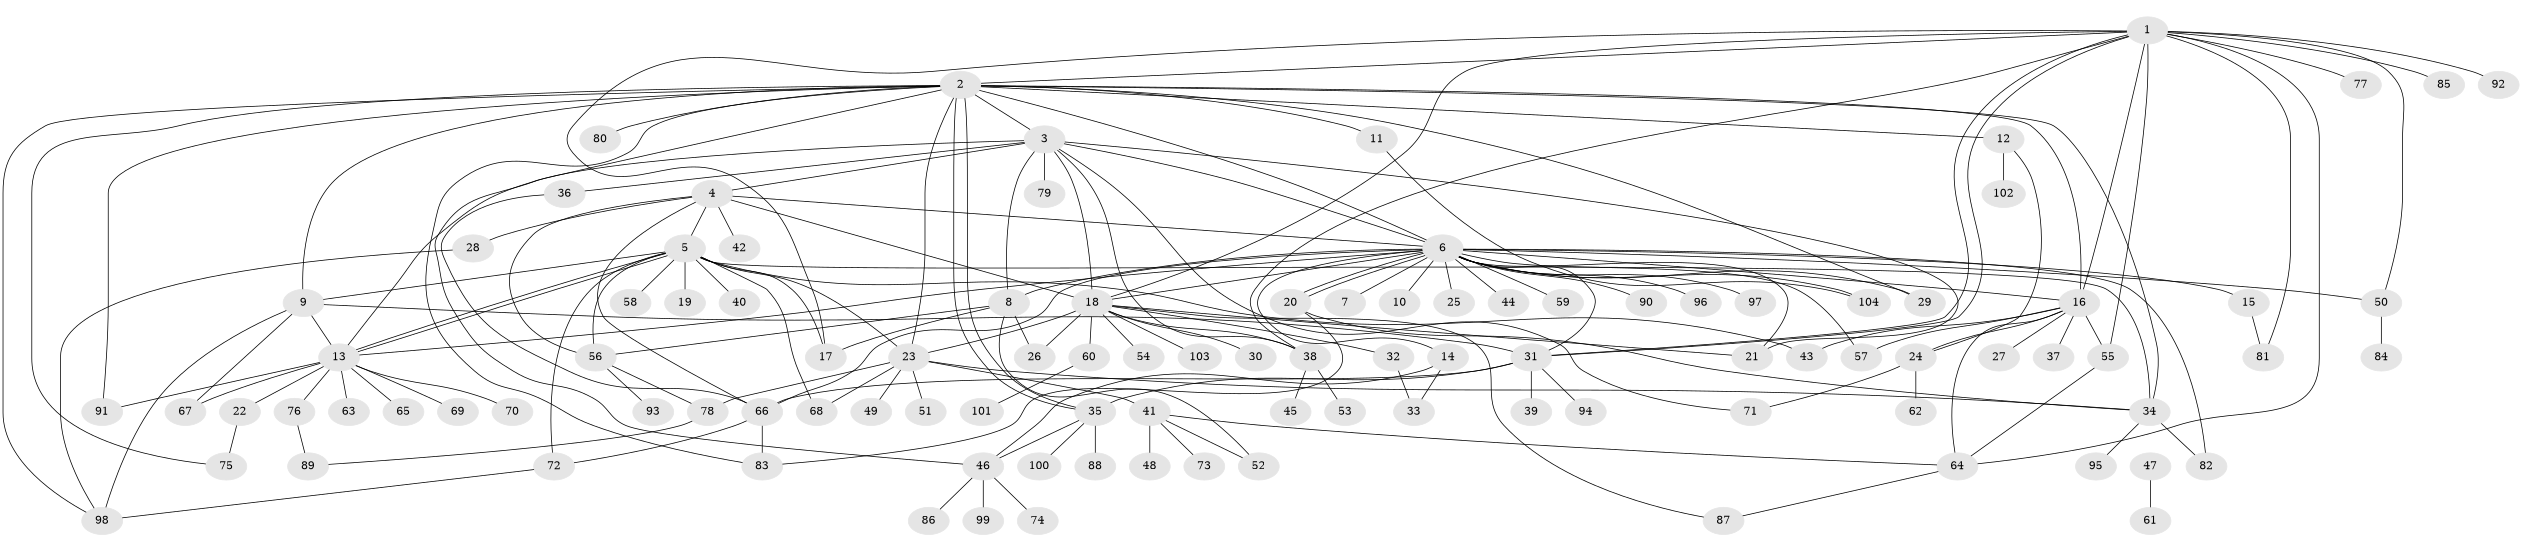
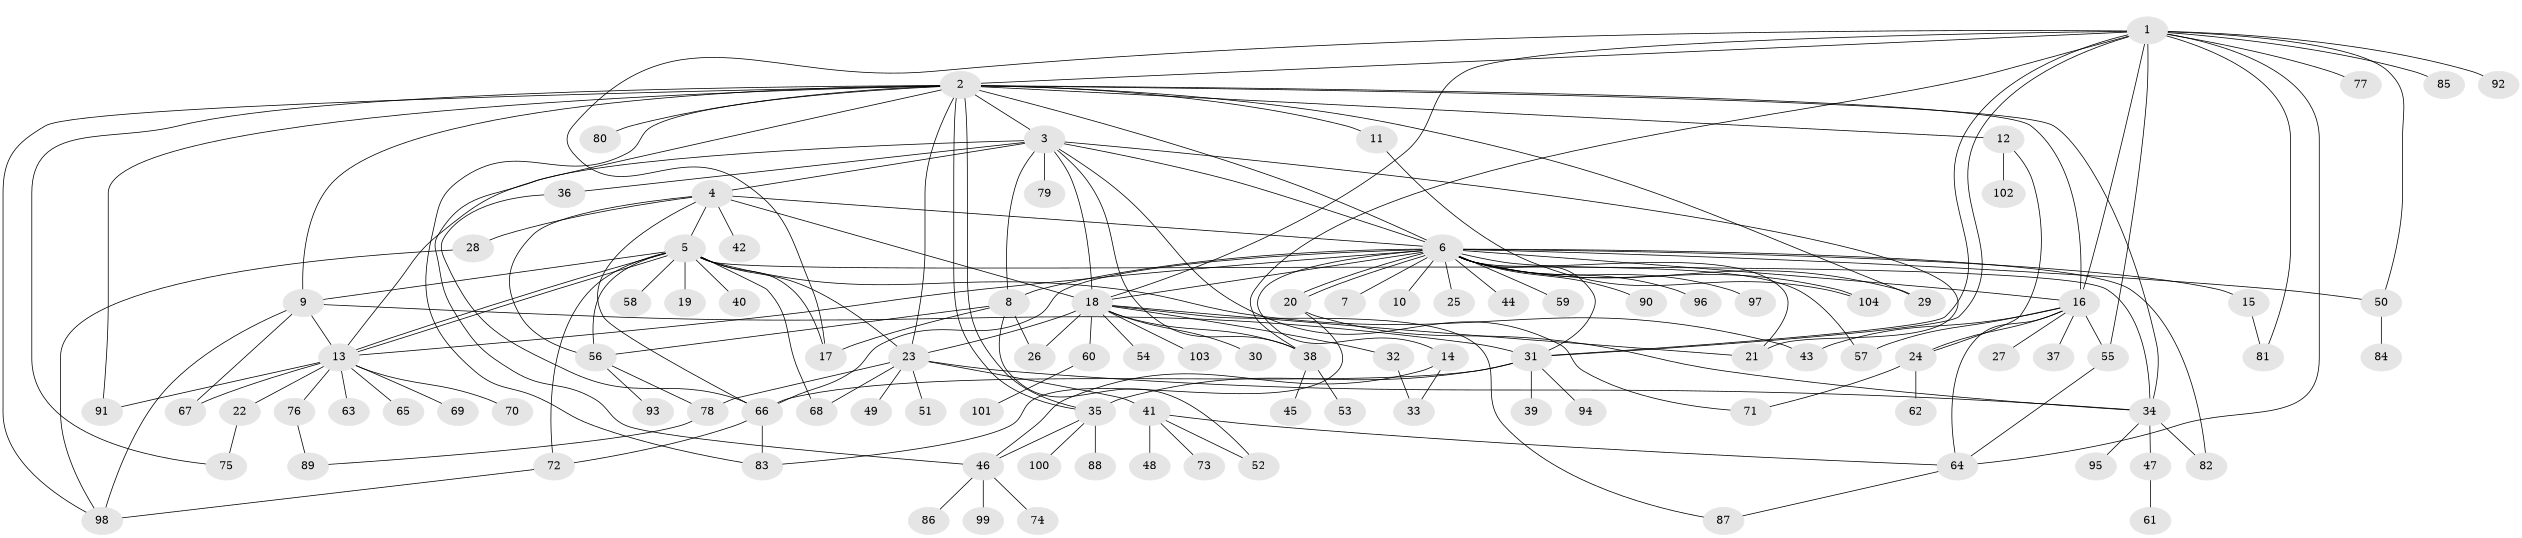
edge "34" -- "47": added
